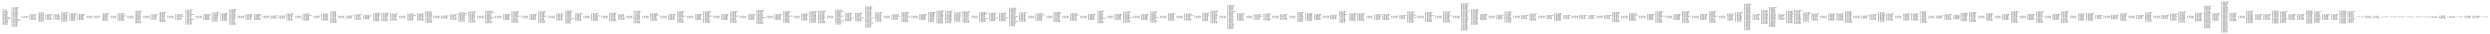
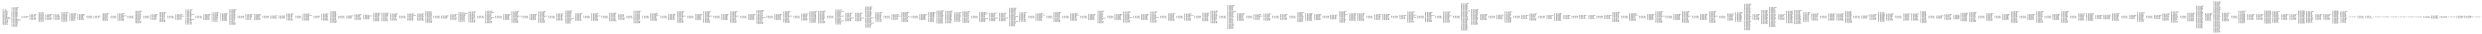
node "d1f: [NO_SSA] PUSH2 d22: [NO_SSA] PUSH2 d25: [NO_SSA] JUMP": removed
